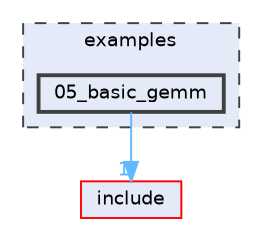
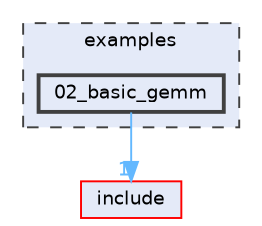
node "05_basic_gemm": label "05_basic_gemm" -> "02_basic_gemm"
